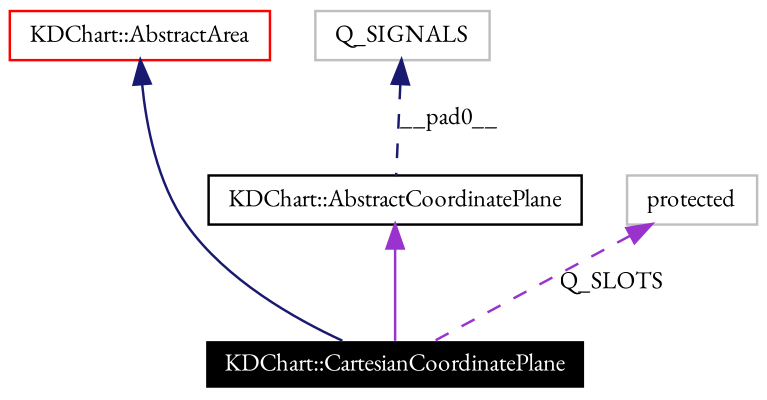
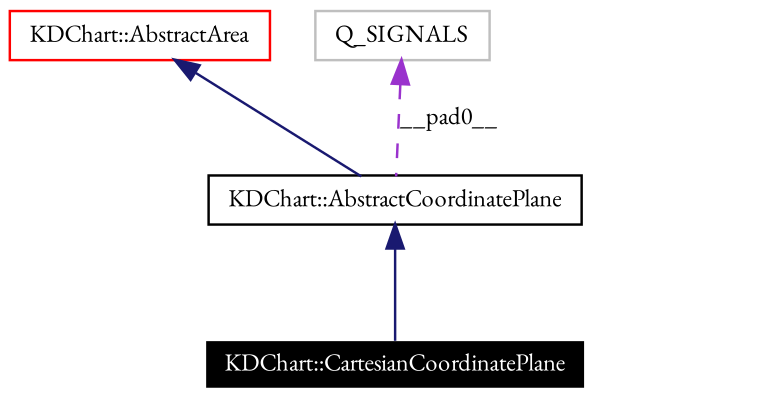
edge "KDChart::AbstractCoordinatePlane" -> "Q_SIGNALS": color midnightblue -> darkorchid3
node "protected": removed
edge "KDChart::CartesianCoordinatePlane" -> "KDChart::AbstractArea": now "KDChart::AbstractCoordinatePlane" -> "KDChart::AbstractArea"
edge "KDChart::CartesianCoordinatePlane" -> "KDChart::AbstractCoordinatePlane": color darkorchid3 -> midnightblue
